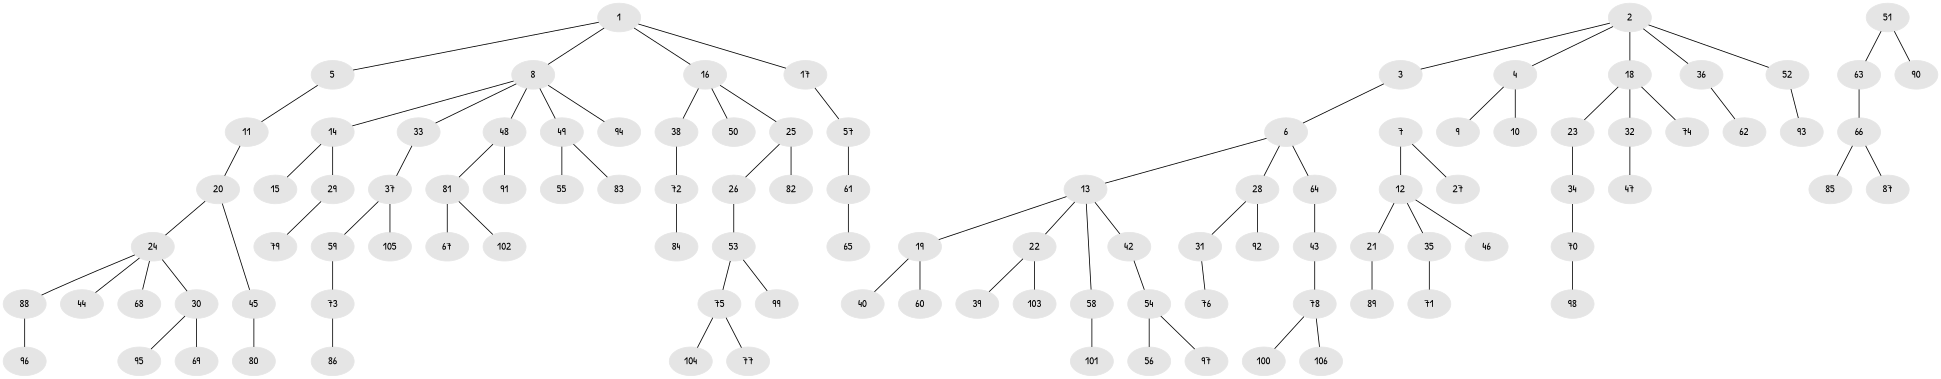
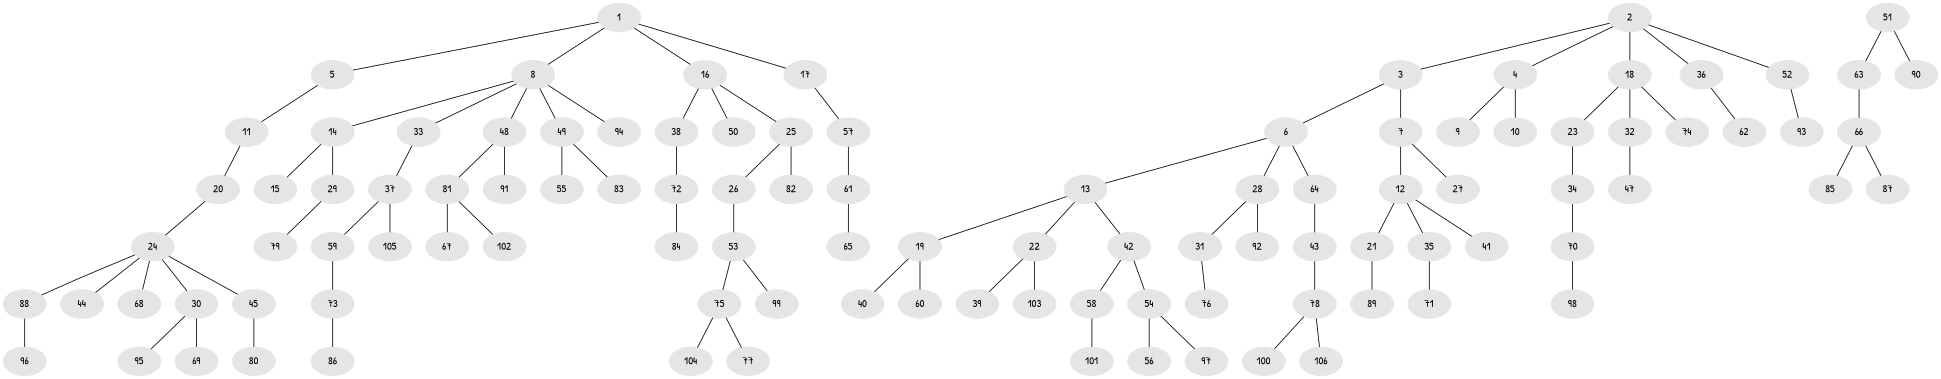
edge "3" -- "7": added
edge "20" -- "45": now "24" -- "45"
edge "13" -- "58": now "42" -- "58"
node "46": label "46" -> "41"
